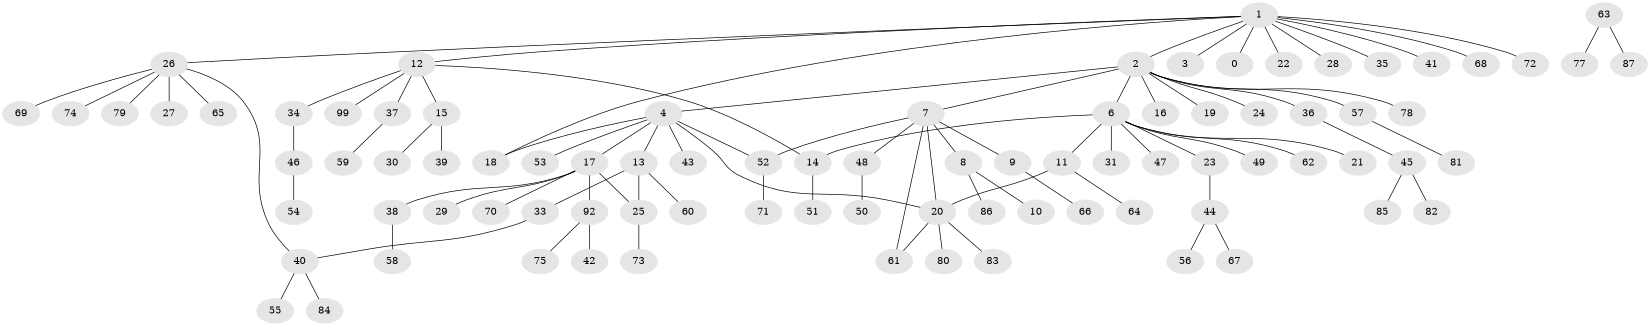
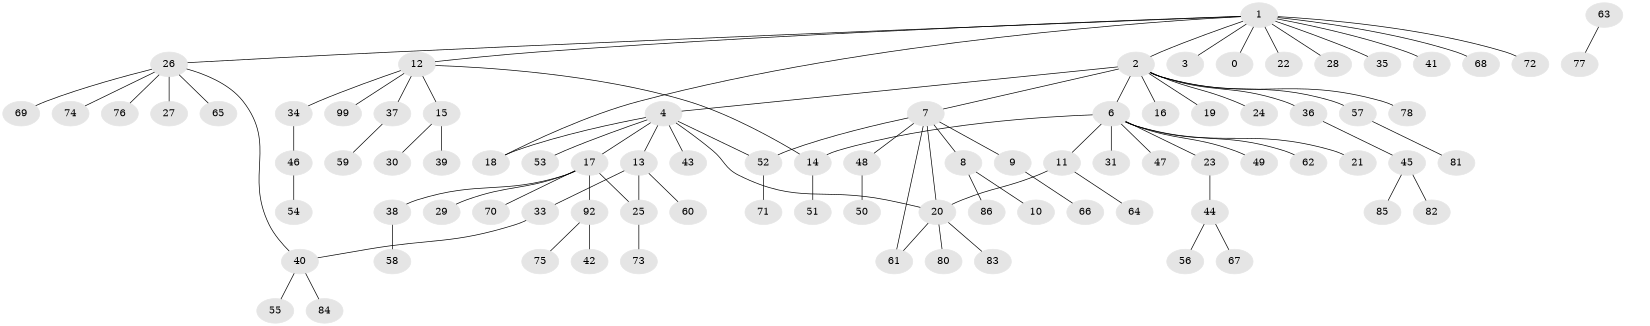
node "87": removed
node "79": label "79" -> "76"
